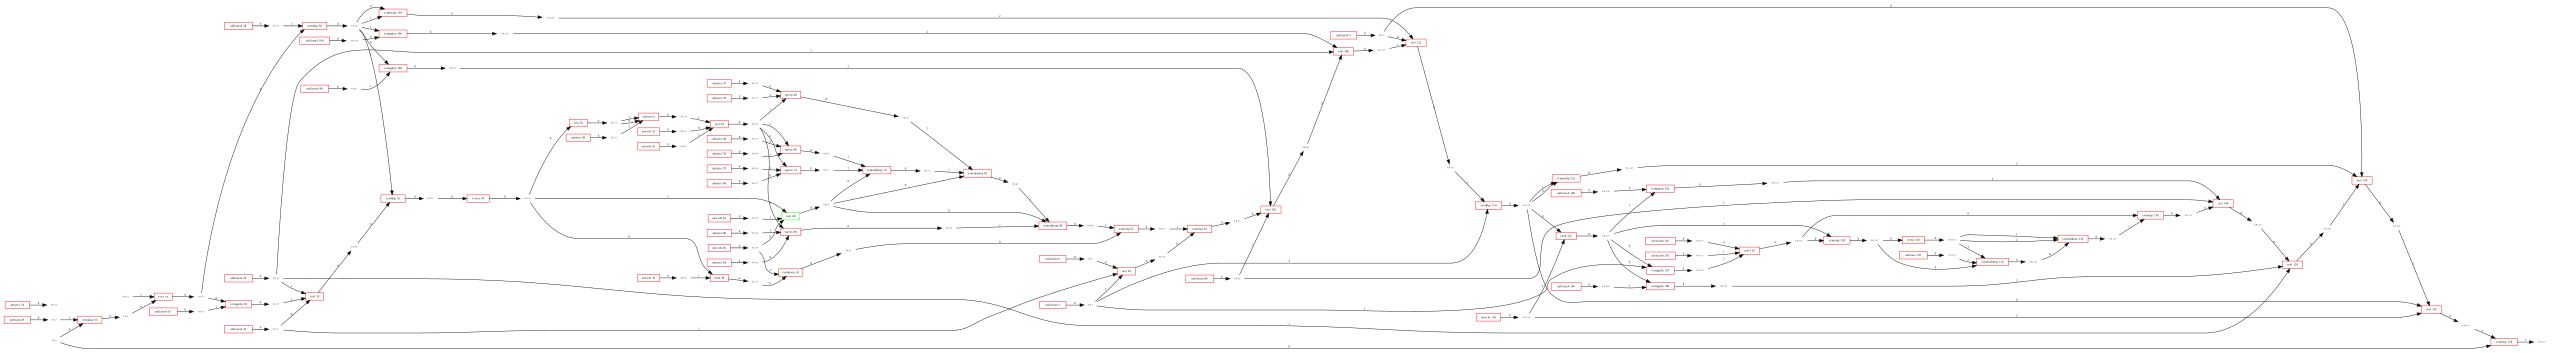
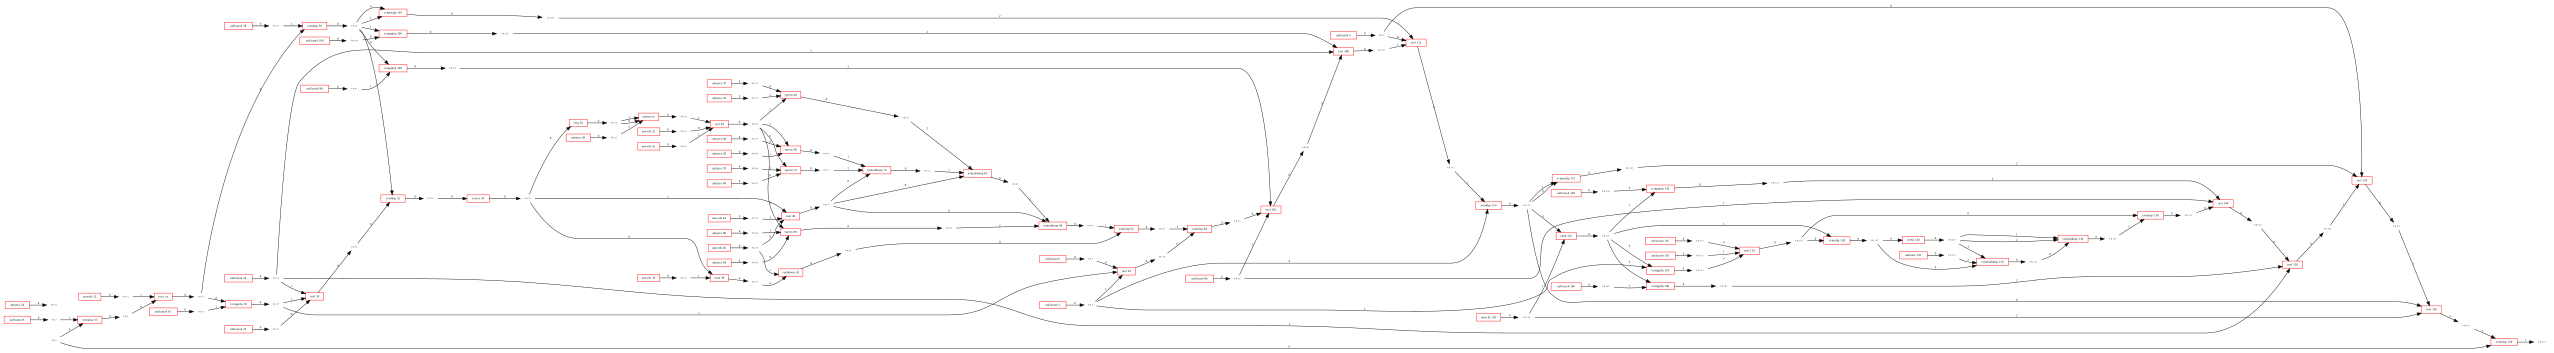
node "vsel 46": color green -> red
node "unwrds 12": added
edge "VR 21" -> "vsel 20": now "VR 17" -> "vsel 20"
